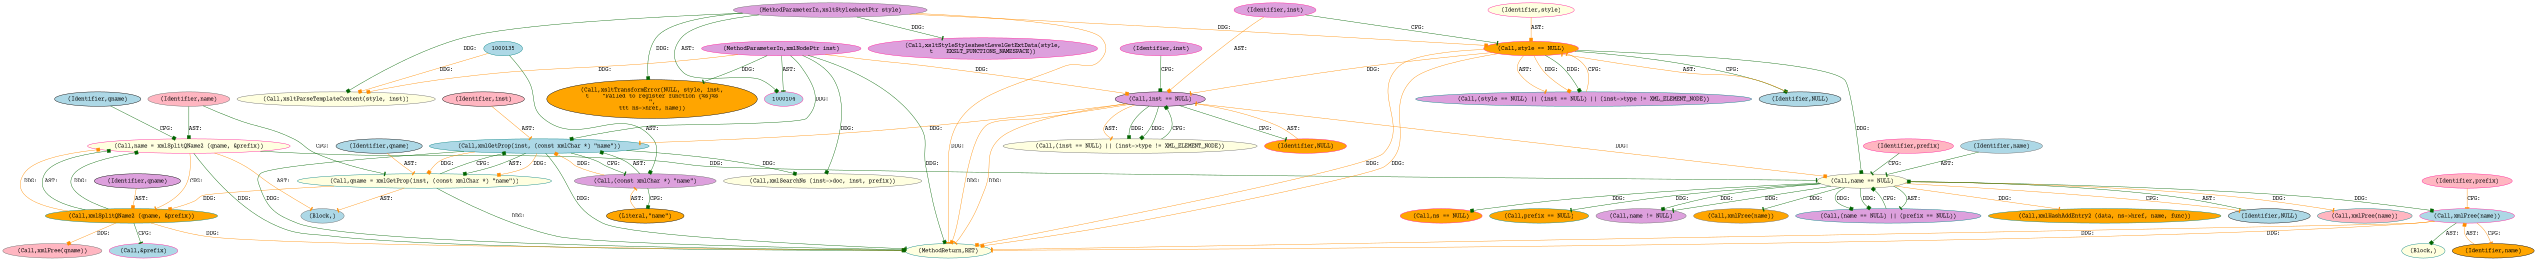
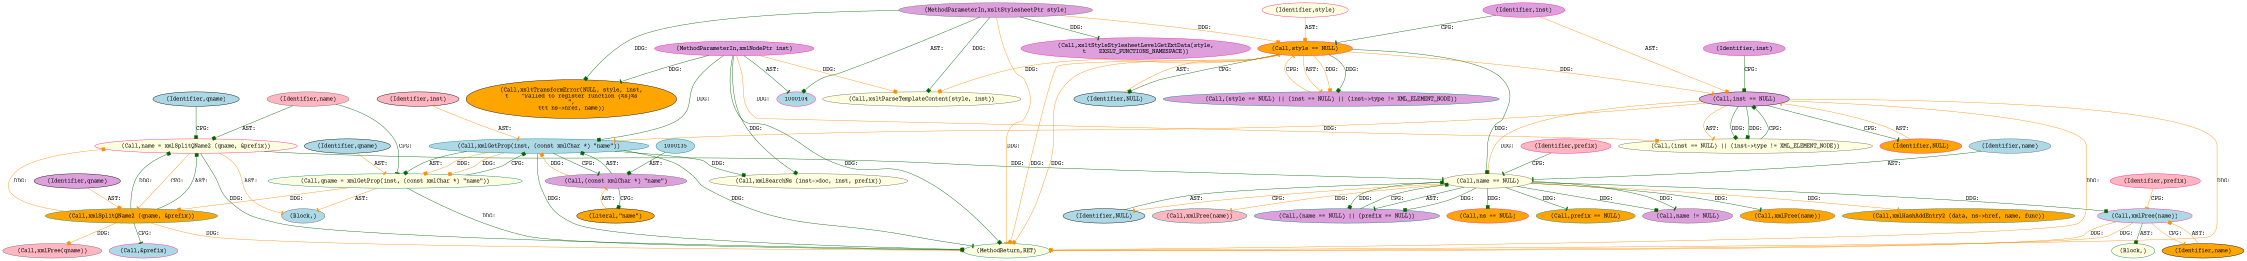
edge "1000135" -> "(Call,xsltParseTemplateContent(style, inst))": now "(Call,style == NULL)" -> "(Call,xsltParseTemplateContent(style, inst))"
edge "(MethodParameterIn,xmlNodePtr inst)" -> "(Call,inst == NULL)": now "(MethodParameterIn,xmlNodePtr inst)" -> "(Call,(inst == NULL) || (inst->type != XML_ELEMENT_NODE))"
